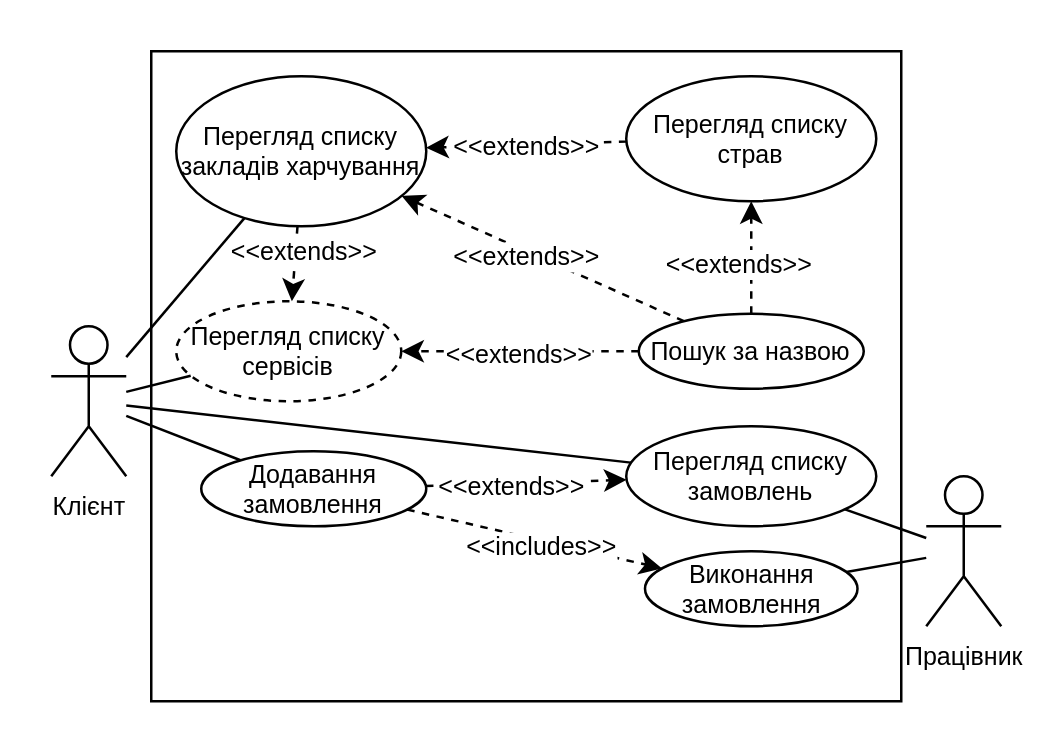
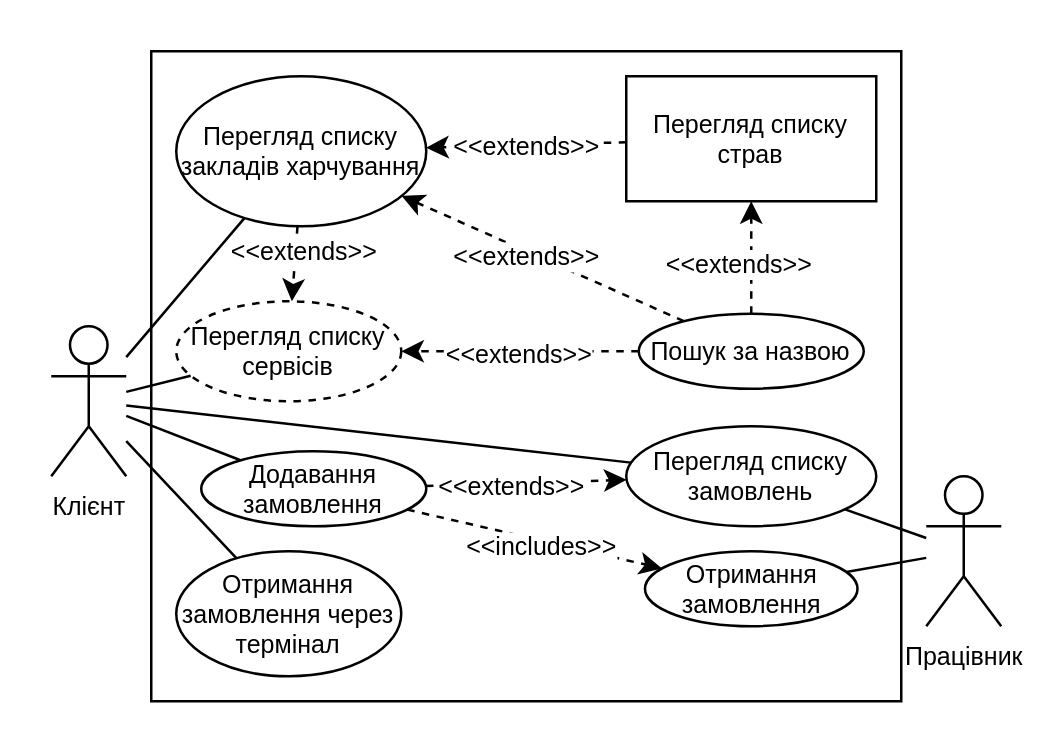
node "Перегляд списку страв": shape ellipse -> rectangle
edge "Клієнт" -- "Отримання замовлення через термінал": added
node "Виконання замовлення": label "Виконання замовлення" -> "Отримання замовлення"
node "Отримання замовлення через термінал": added
